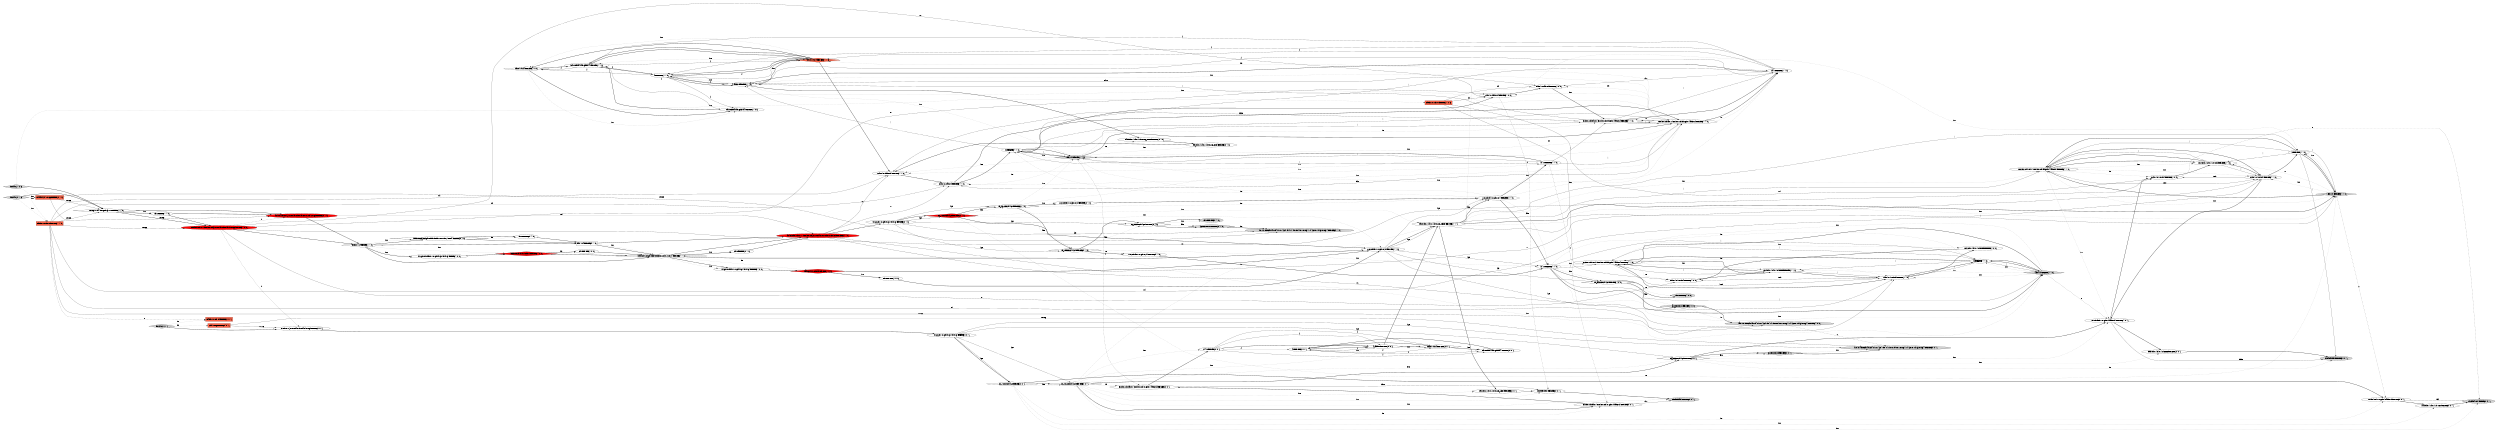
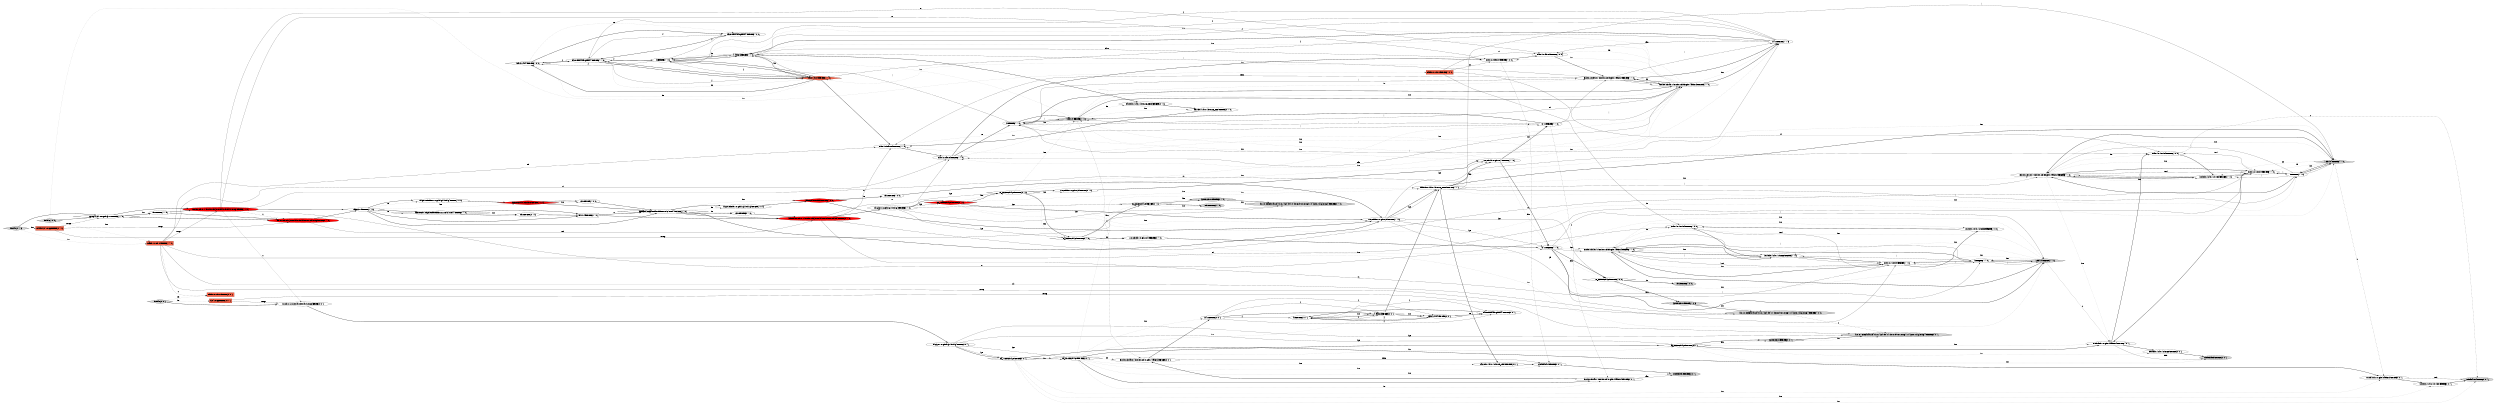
edge "Collector<RowData> out@@@2@@@['1', '1', '0']" -> "message == null || message.length == 0@@@3@@@['1', '1', '0']": removed, label "message"
edge "i++@@@24@@@['1', '1', '0']" -> "out.collect(delete)@@@29@@@['0', '0', '1']": now "i++@@@24@@@['1', '1', '0']" -> "emitRow(row,insert,out)@@@27@@@['1', '1', '0']"
